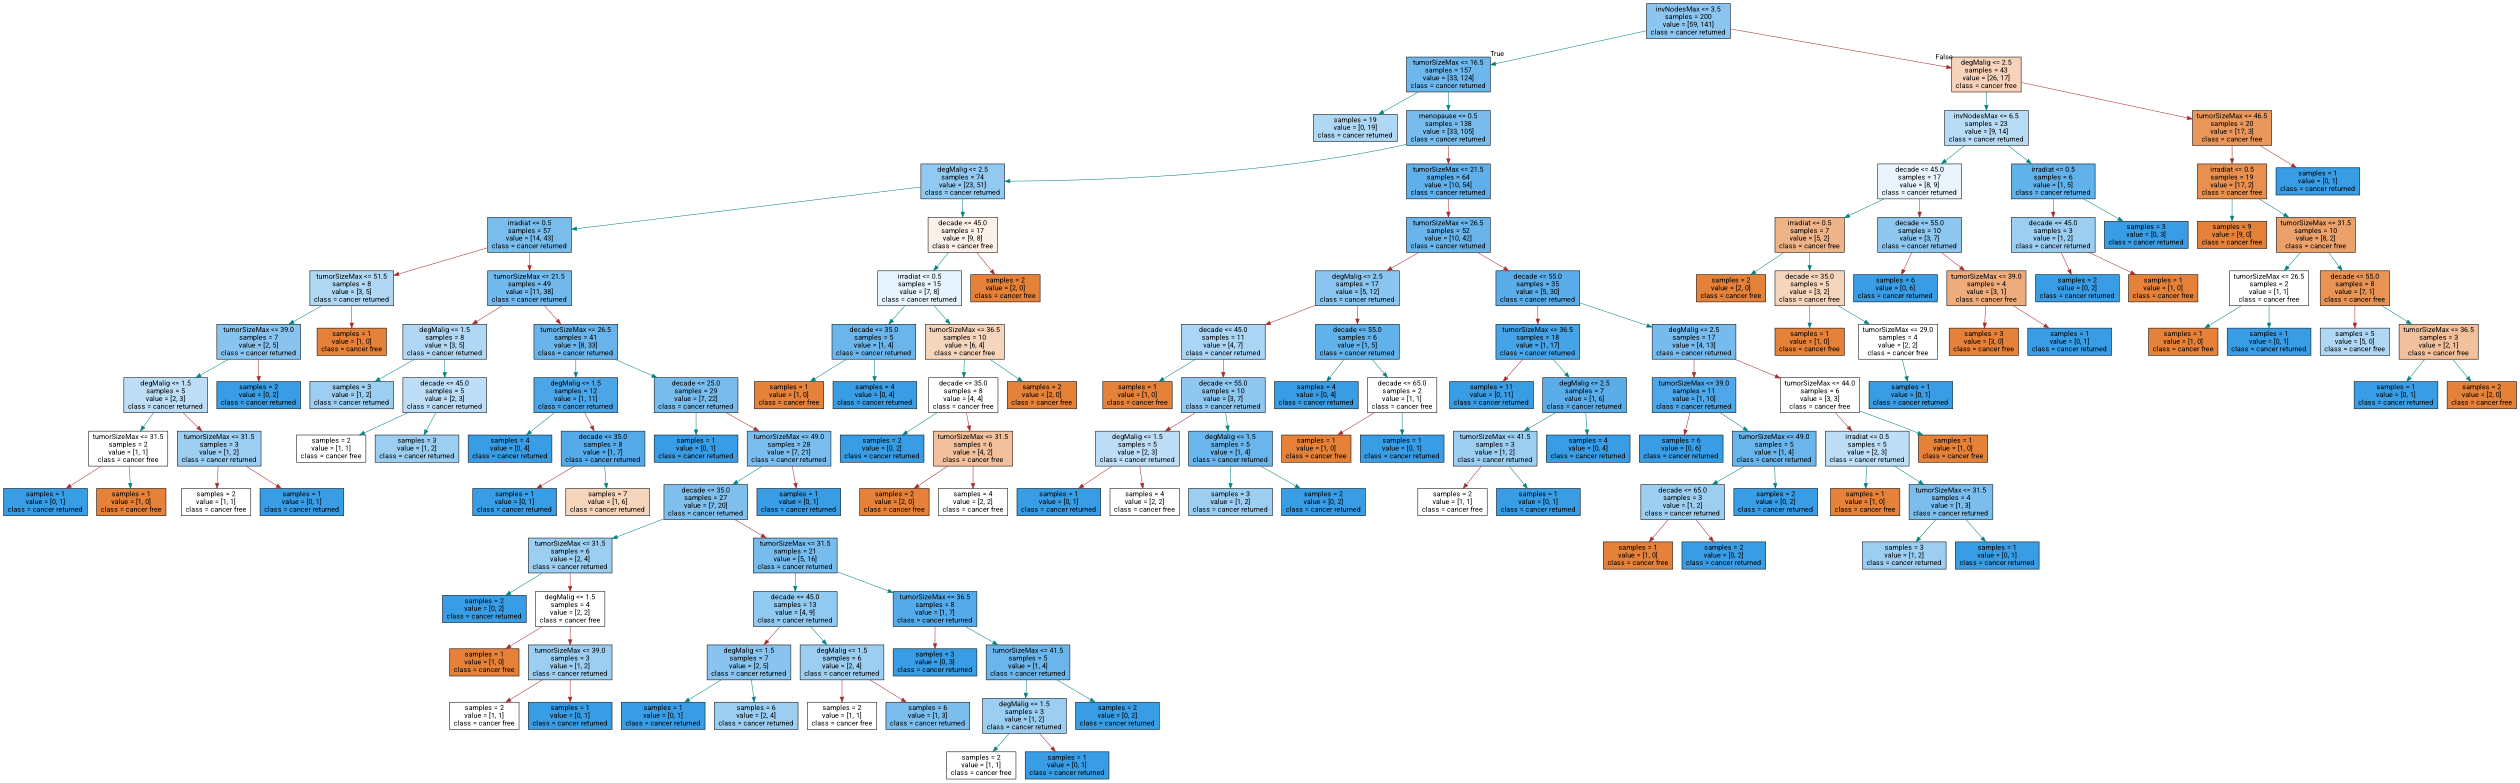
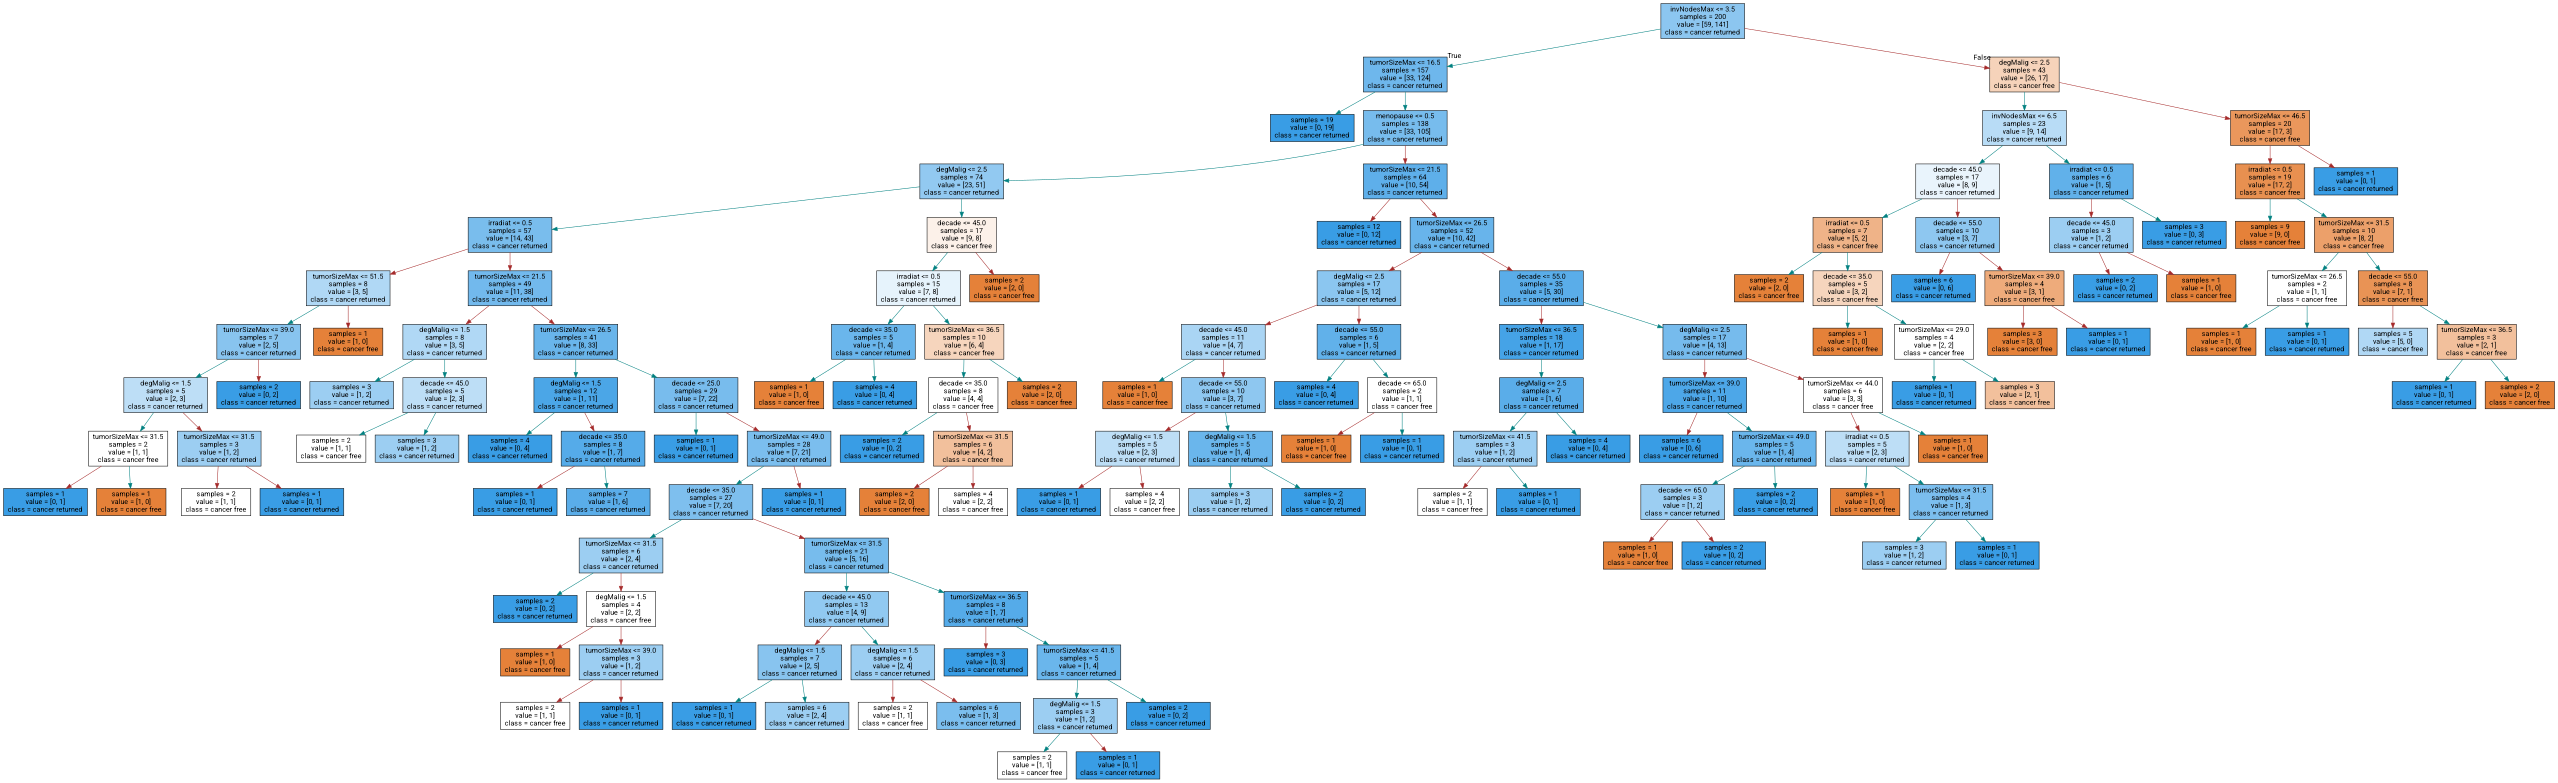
node "samples = 19 value = [0, 19] class = cancer returned": fillcolor #b0d8f5 -> #399de5
node "samples = 12 value = [0, 12] class = cancer returned": added
node "samples = 11 value = [0, 11] class = cancer returned": removed
node "samples = 3 value = [2, 1] class = cancer free": added
node "samples = 7 value = [1, 6] class = cancer returned": fillcolor #f6d5bd -> #5aade9
